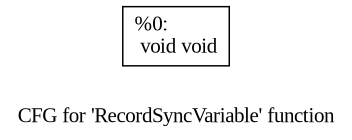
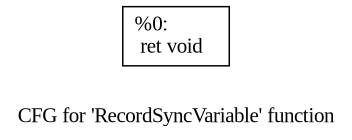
node "%0:": text "void void" -> "ret void"
